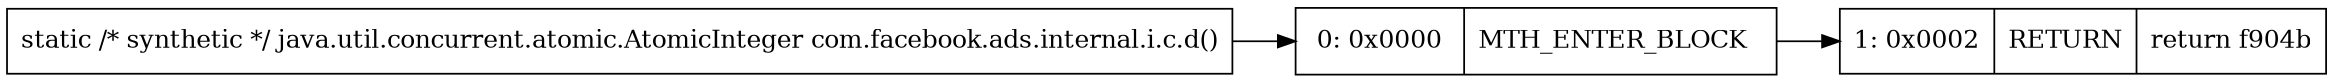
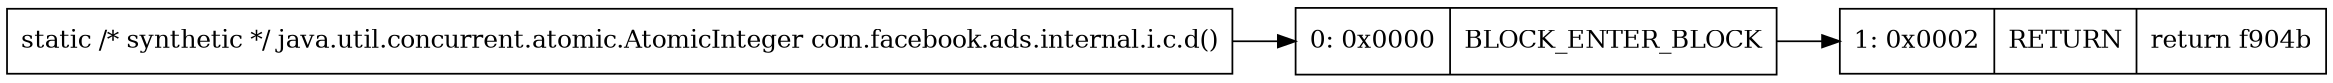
node "0: 0x0000": text "MTH_ENTER_BLOCK" -> "BLOCK_ENTER_BLOCK"
